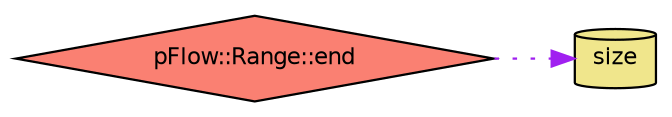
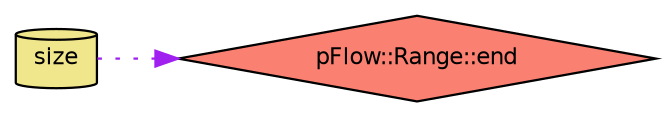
edge "pFlow::Range::end" -> "size": reversed
